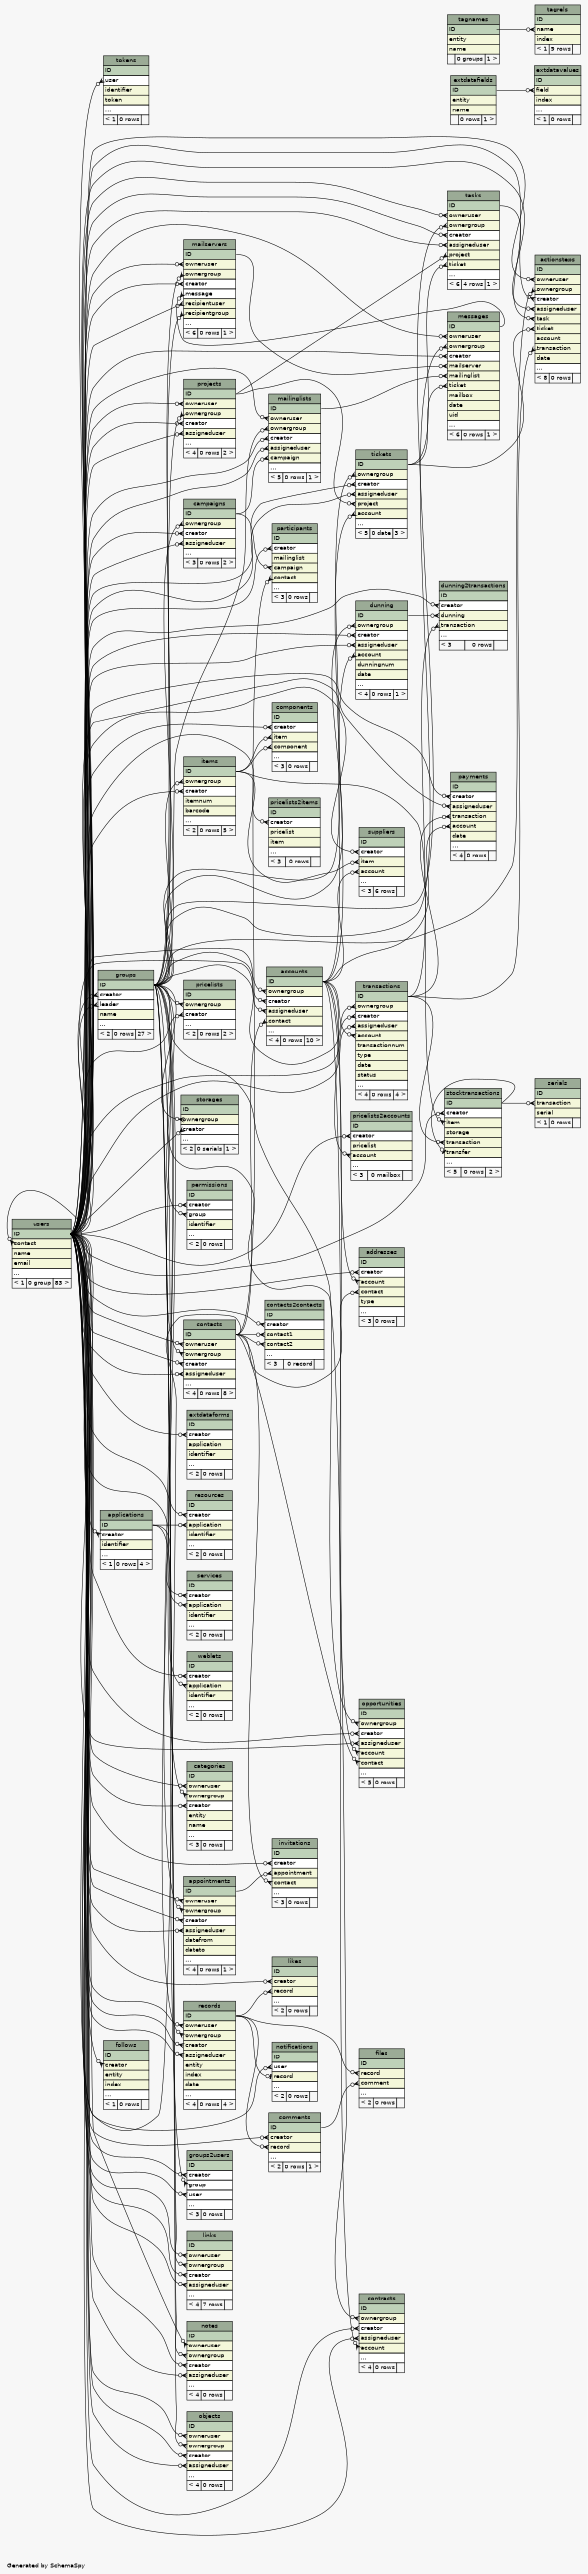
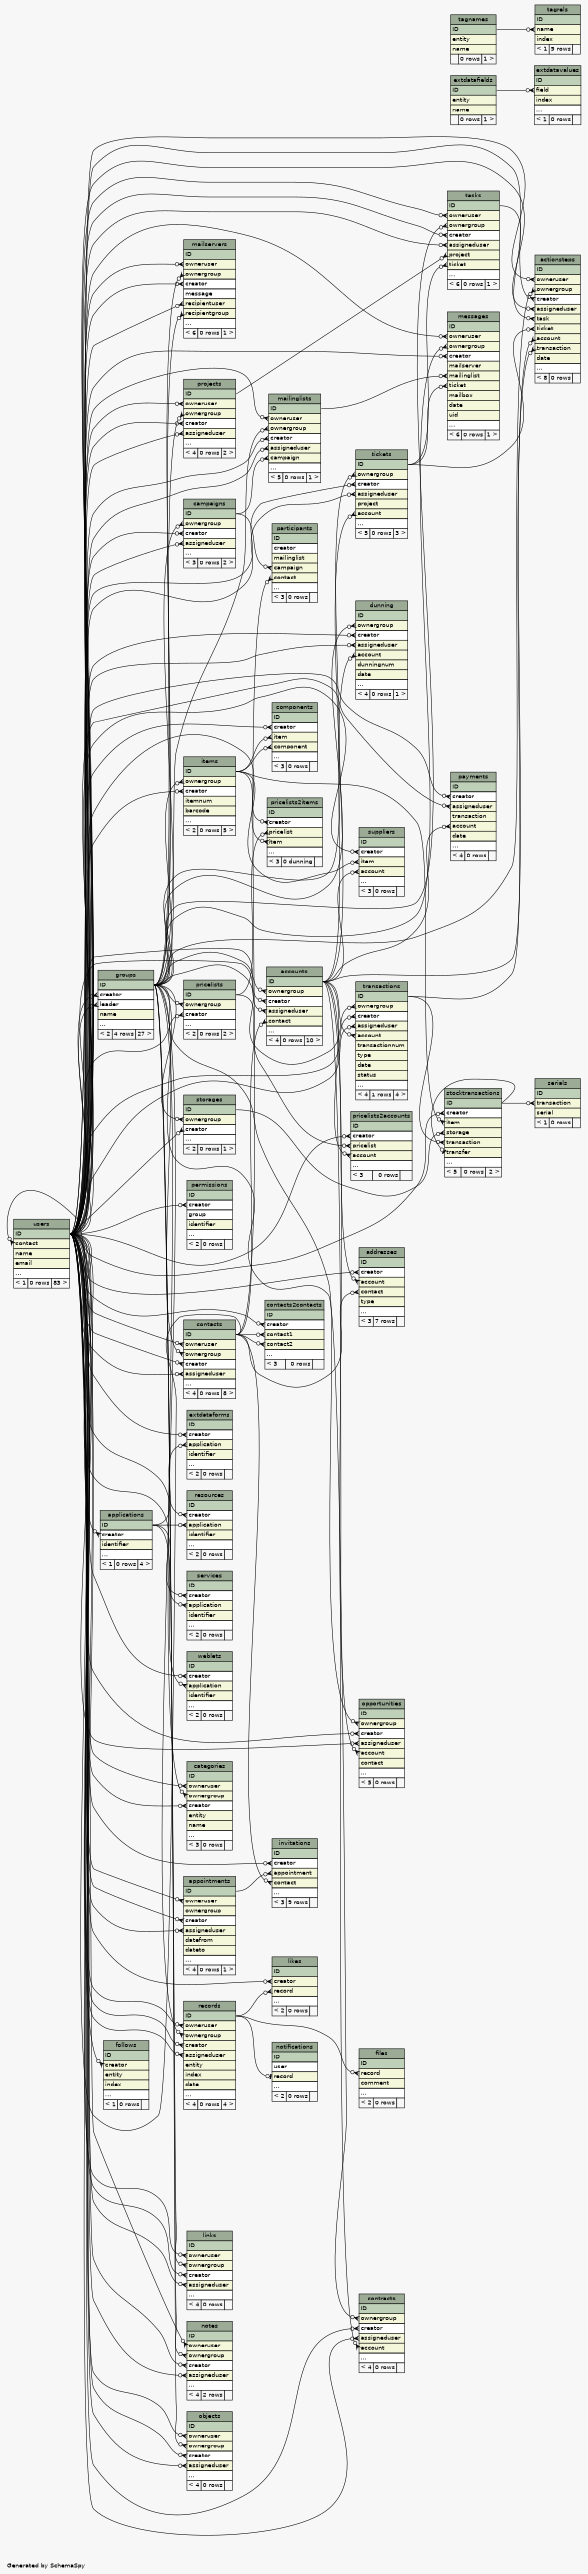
node "tagnames": text "0 groups" -> "0 rows"
node "tokens": removed
node "tasks": text "4 rows" -> "0 rows"
edge "messages" -> "mailservers": removed
edge "mailservers" -> "messages": removed
edge "projects" -> "tickets": removed
node "tickets": text "0 date" -> "0 rows"
node "dunning2transactions": removed
edge "users" -> "participants": removed
edge "accounts" -> "actionsteps": added
edge "items" -> "pricelists2items": added
node "pricelists2items": text "0 rows" -> "0 dunning"
node "suppliers": text "6 rows" -> "0 rows"
edge "transactions" -> "payments": removed
edge "pricelists" -> "pricelists2items": added
node "groups": text "0 rows" -> "4 rows"
edge "pricelists" -> "pricelists2accounts": added
node "transactions": text "0 rows" -> "1 rows"
edge "groups" -> "permissions": removed
node "storages": text "0 serials" -> "0 rows"
node "pricelists2accounts": text "0 mailbox" -> "0 rows"
edge "storages" -> "stocktransactions": added
node "users": text "0 group" -> "0 rows"
node "addresses": text "0 rows" -> "7 rows"
node "contacts2contacts": text "0 record" -> "0 rows"
edge "groups" -> "appointments": removed
edge "applications" -> "extdataforms": added
edge "contacts" -> "opportunities": removed
edge "users" -> "notifications": removed
node "invitations": text "0 rows" -> "9 rows"
node "comments": removed
node "groups2users": removed
node "links": text "7 rows" -> "0 rows"
node "notes": text "0 rows" -> "2 rows"
